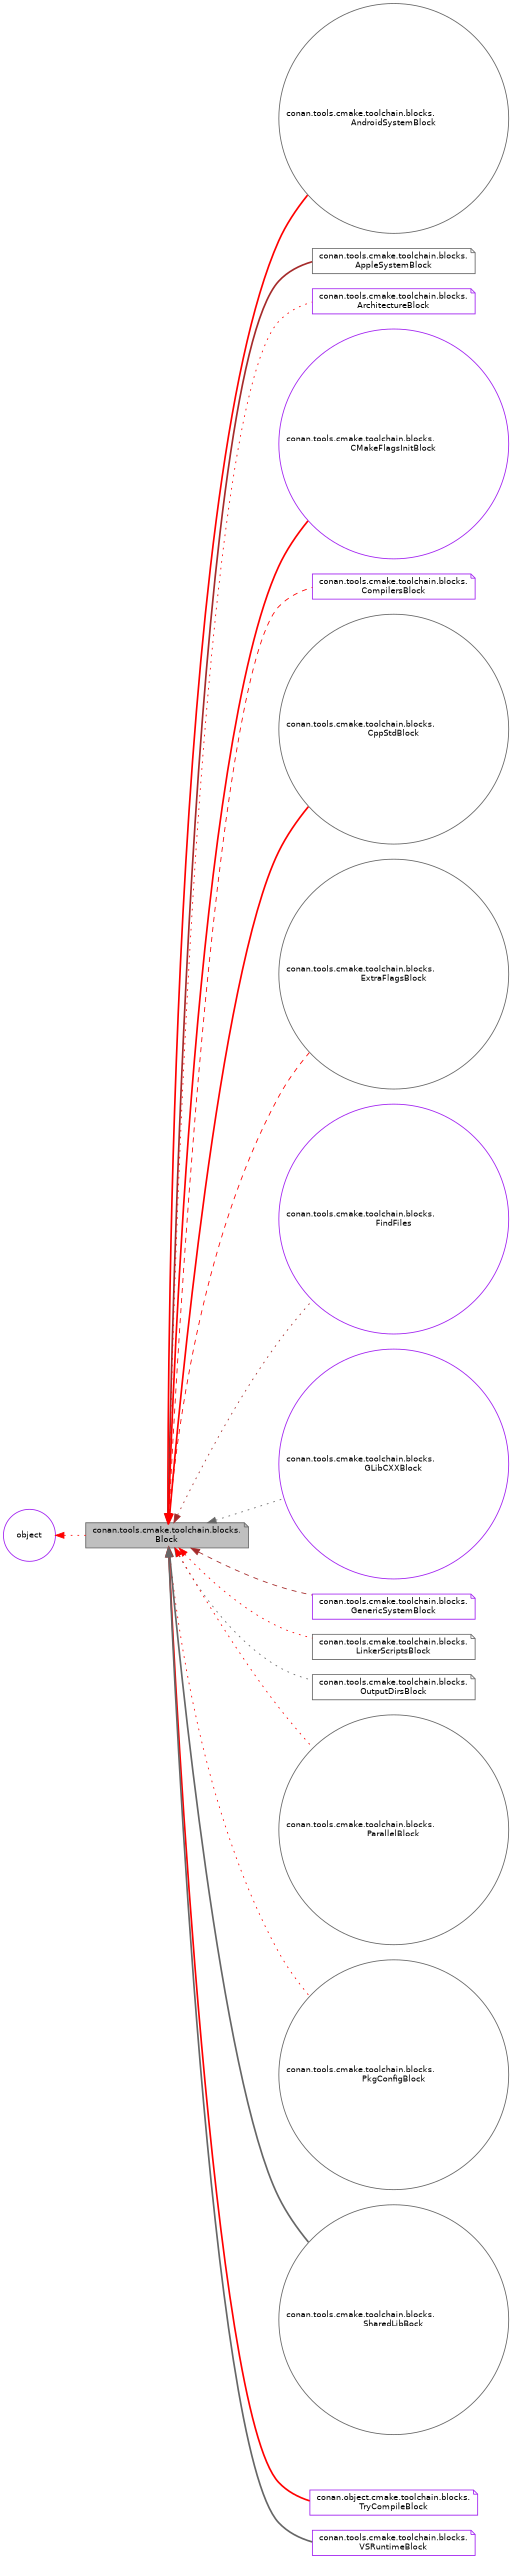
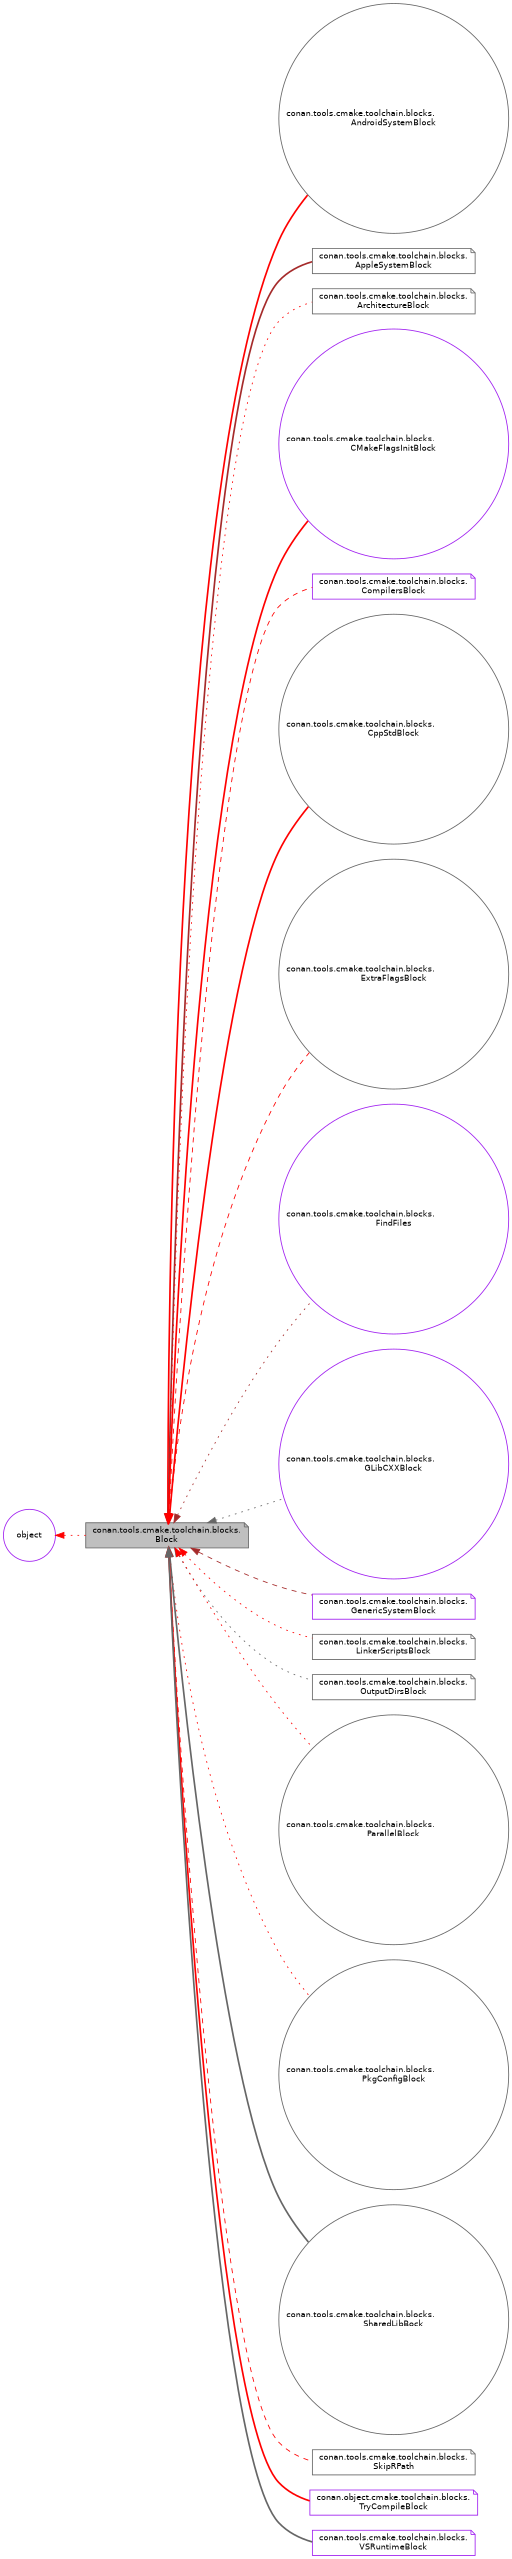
node "conan.tools.cmake.toolchain.blocks. ArchitectureBlock": color purple -> gray40
node "conan.tools.cmake.toolchain.blocks. SkipRPath": added
